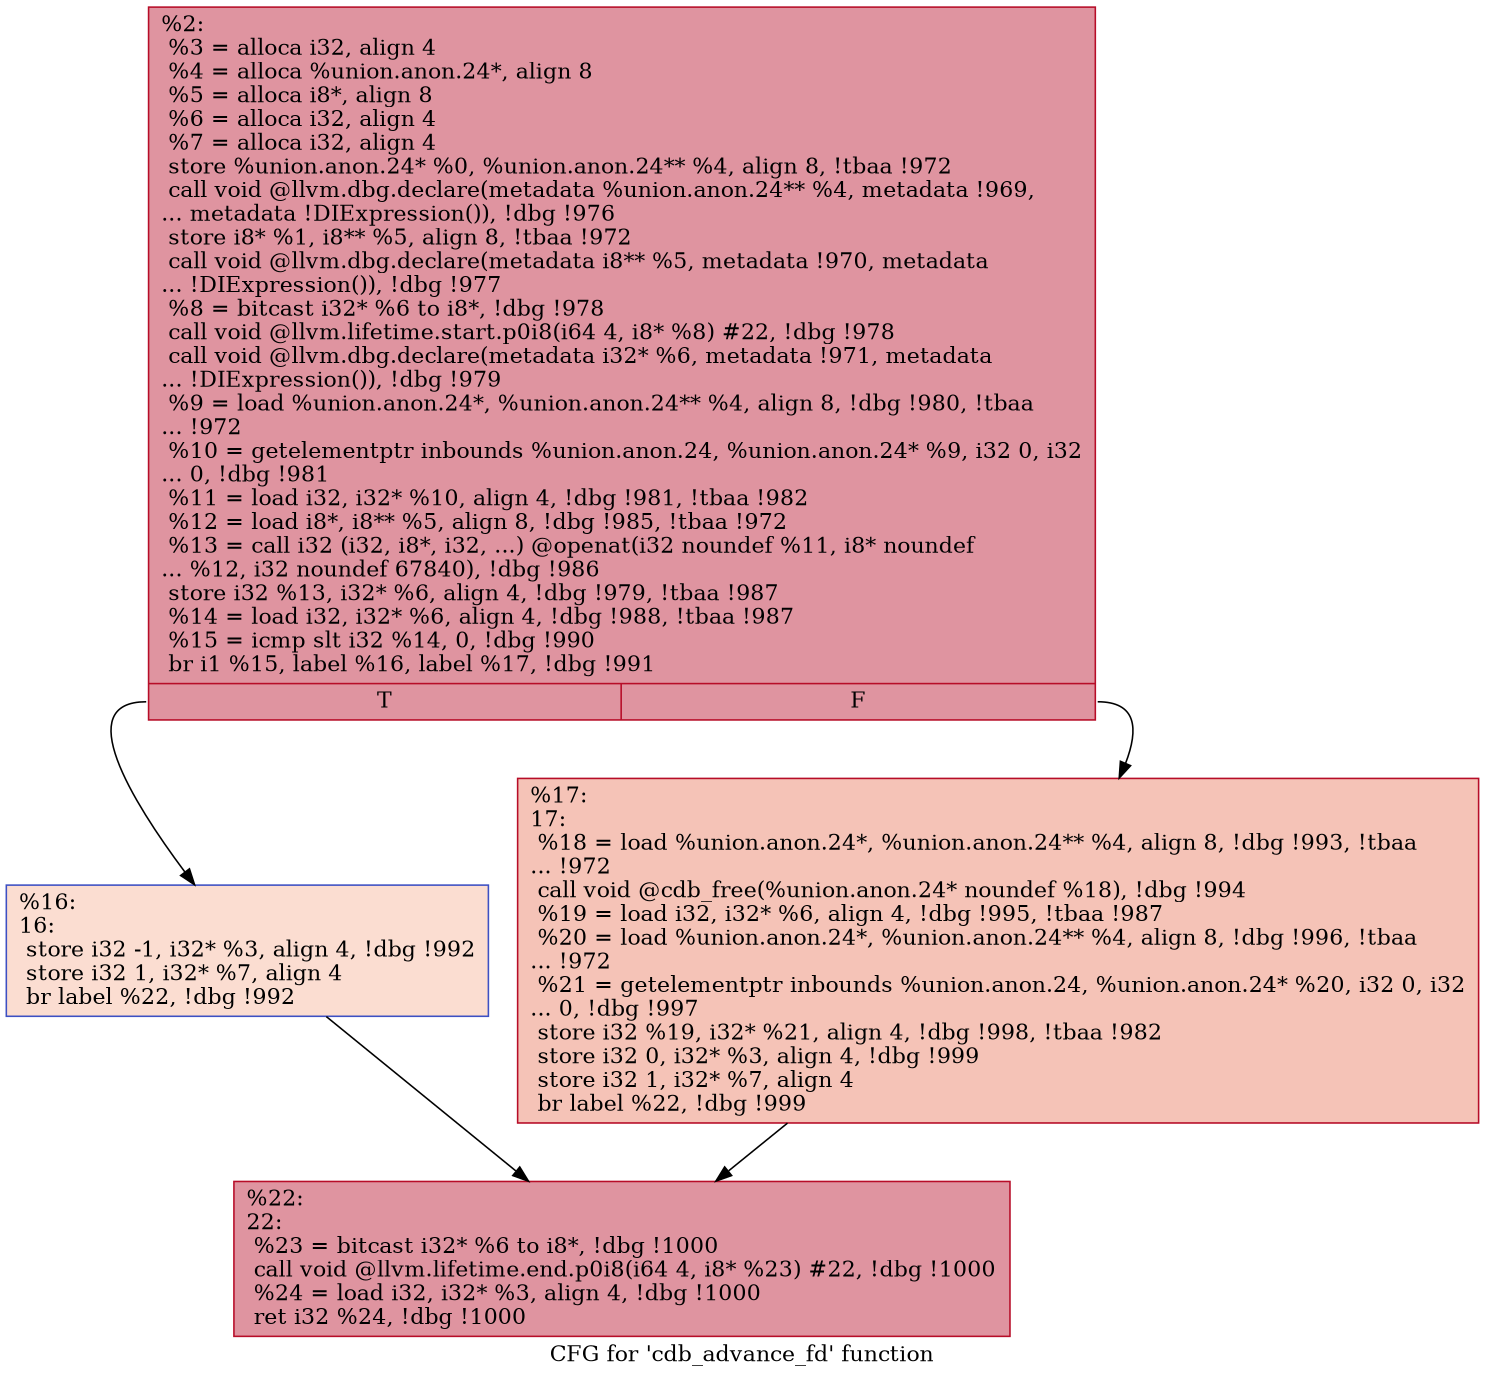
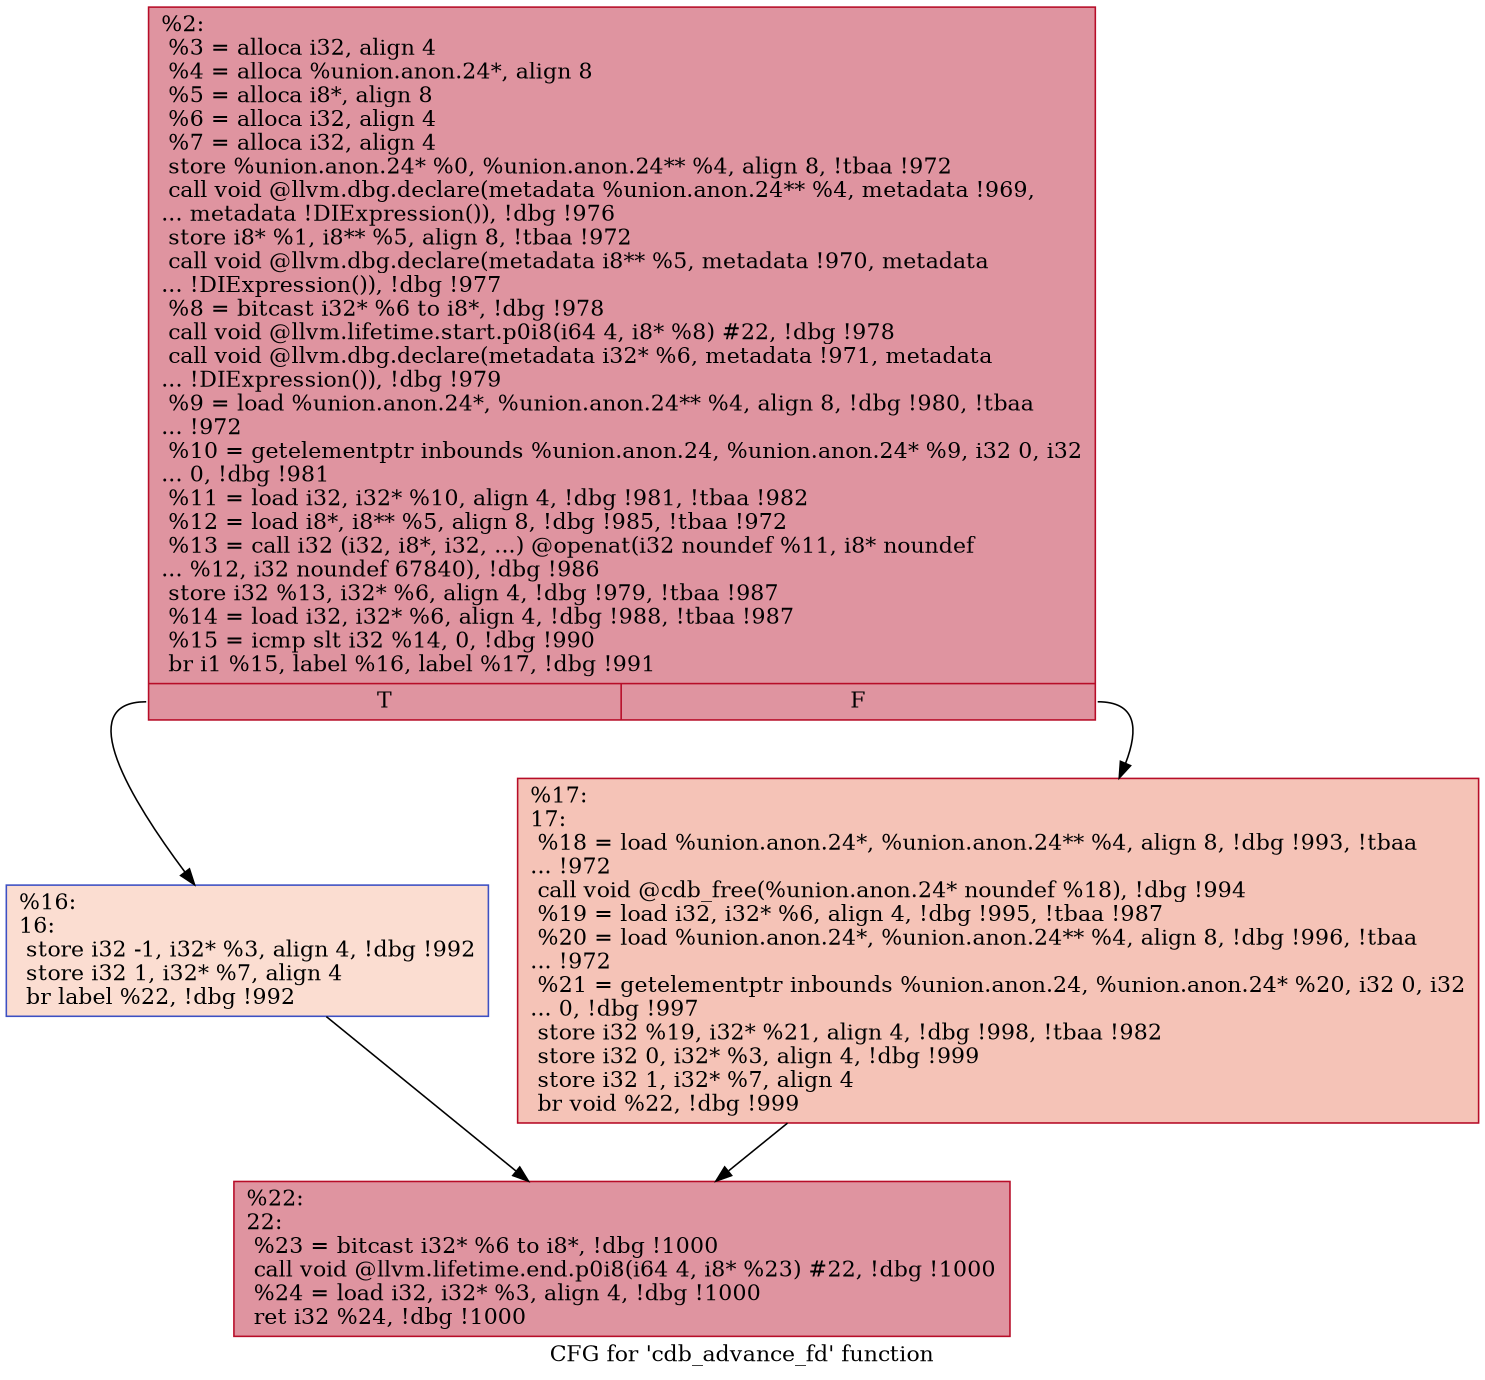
node "%17:": text "br label %22, !dbg !999" -> "br void %22, !dbg !999"
